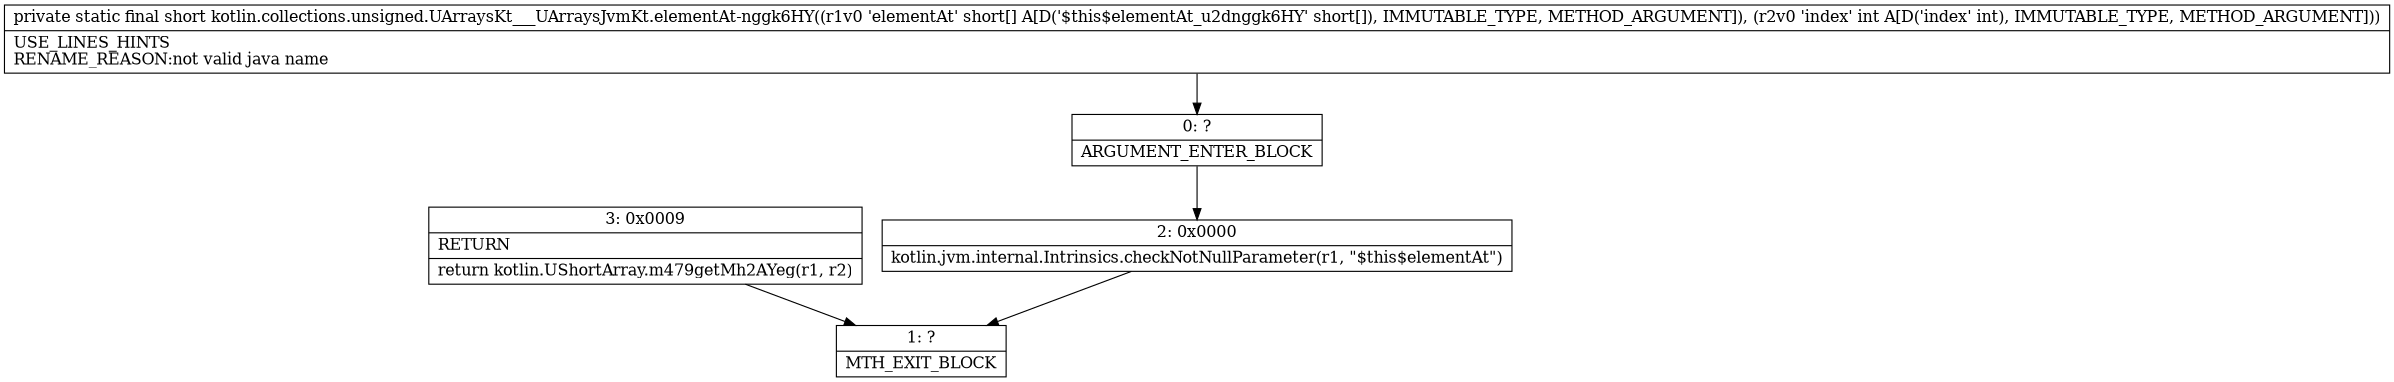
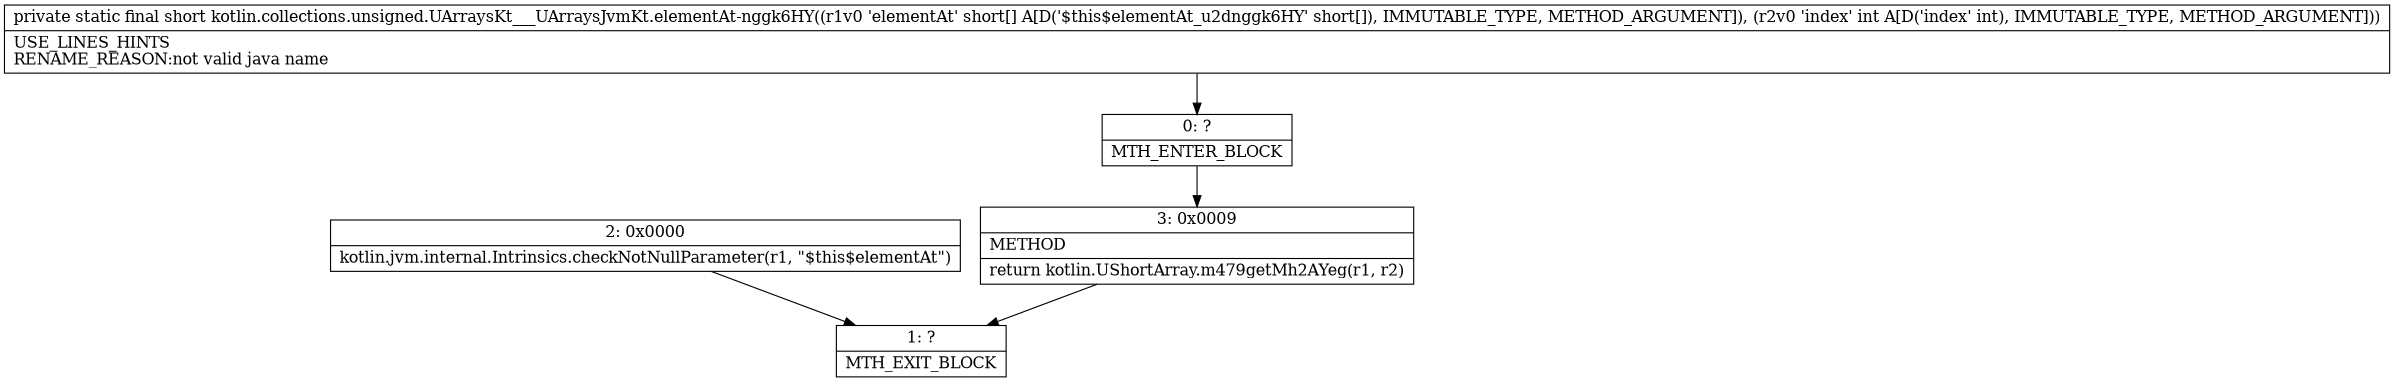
node "0: ?": text "ARGUMENT_ENTER_BLOCK" -> "MTH_ENTER_BLOCK"
edge "0: ?" -> "2: 0x0000": now "0: ?" -> "3: 0x0009"
node "3: 0x0009": text "RETURN" -> "METHOD"
